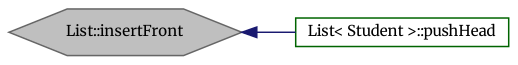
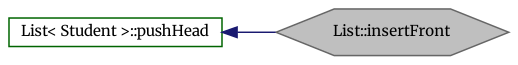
edge "List< Student >::pushHead" -> "List::insertFront": reversed
